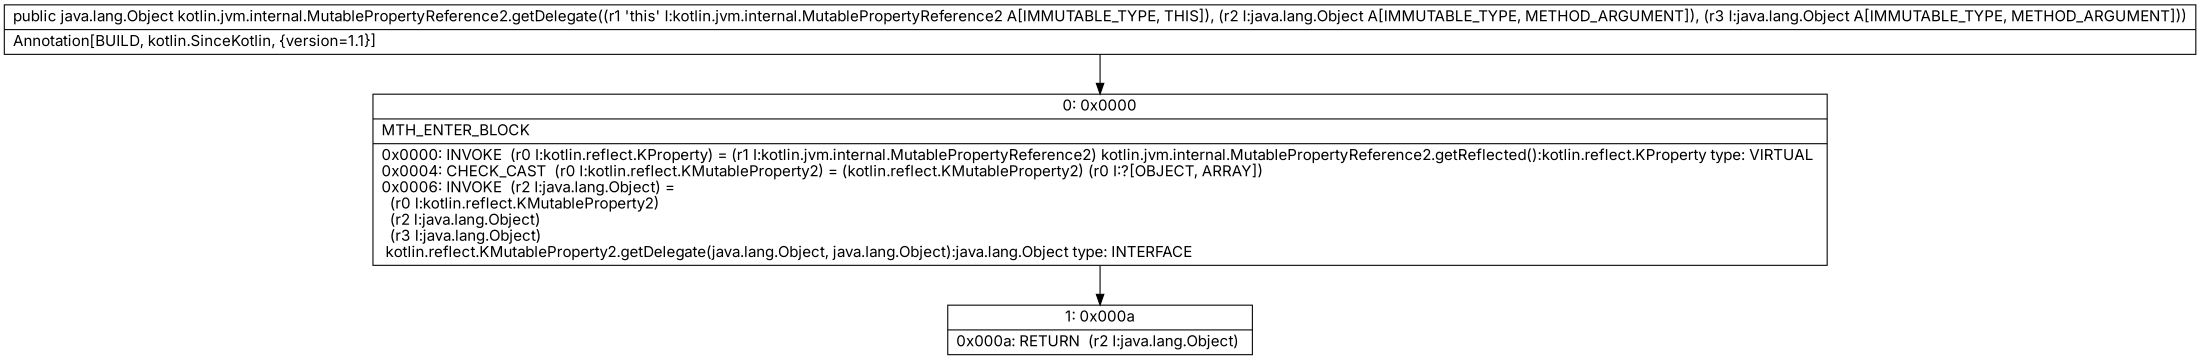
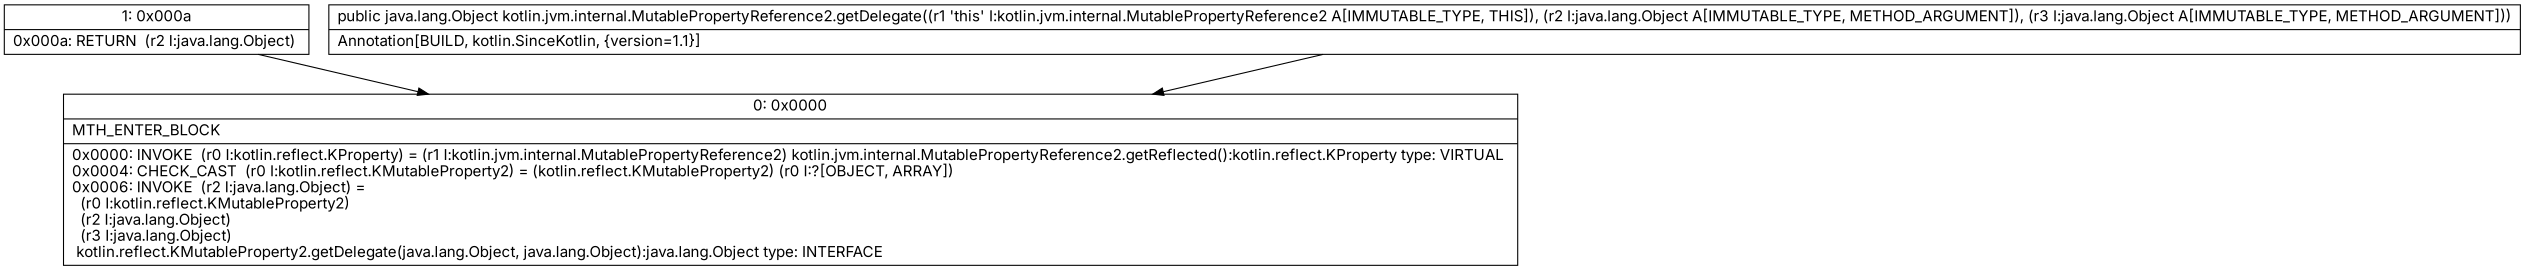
edge "0: 0x0000" -> "1: 0x000a": reversed
